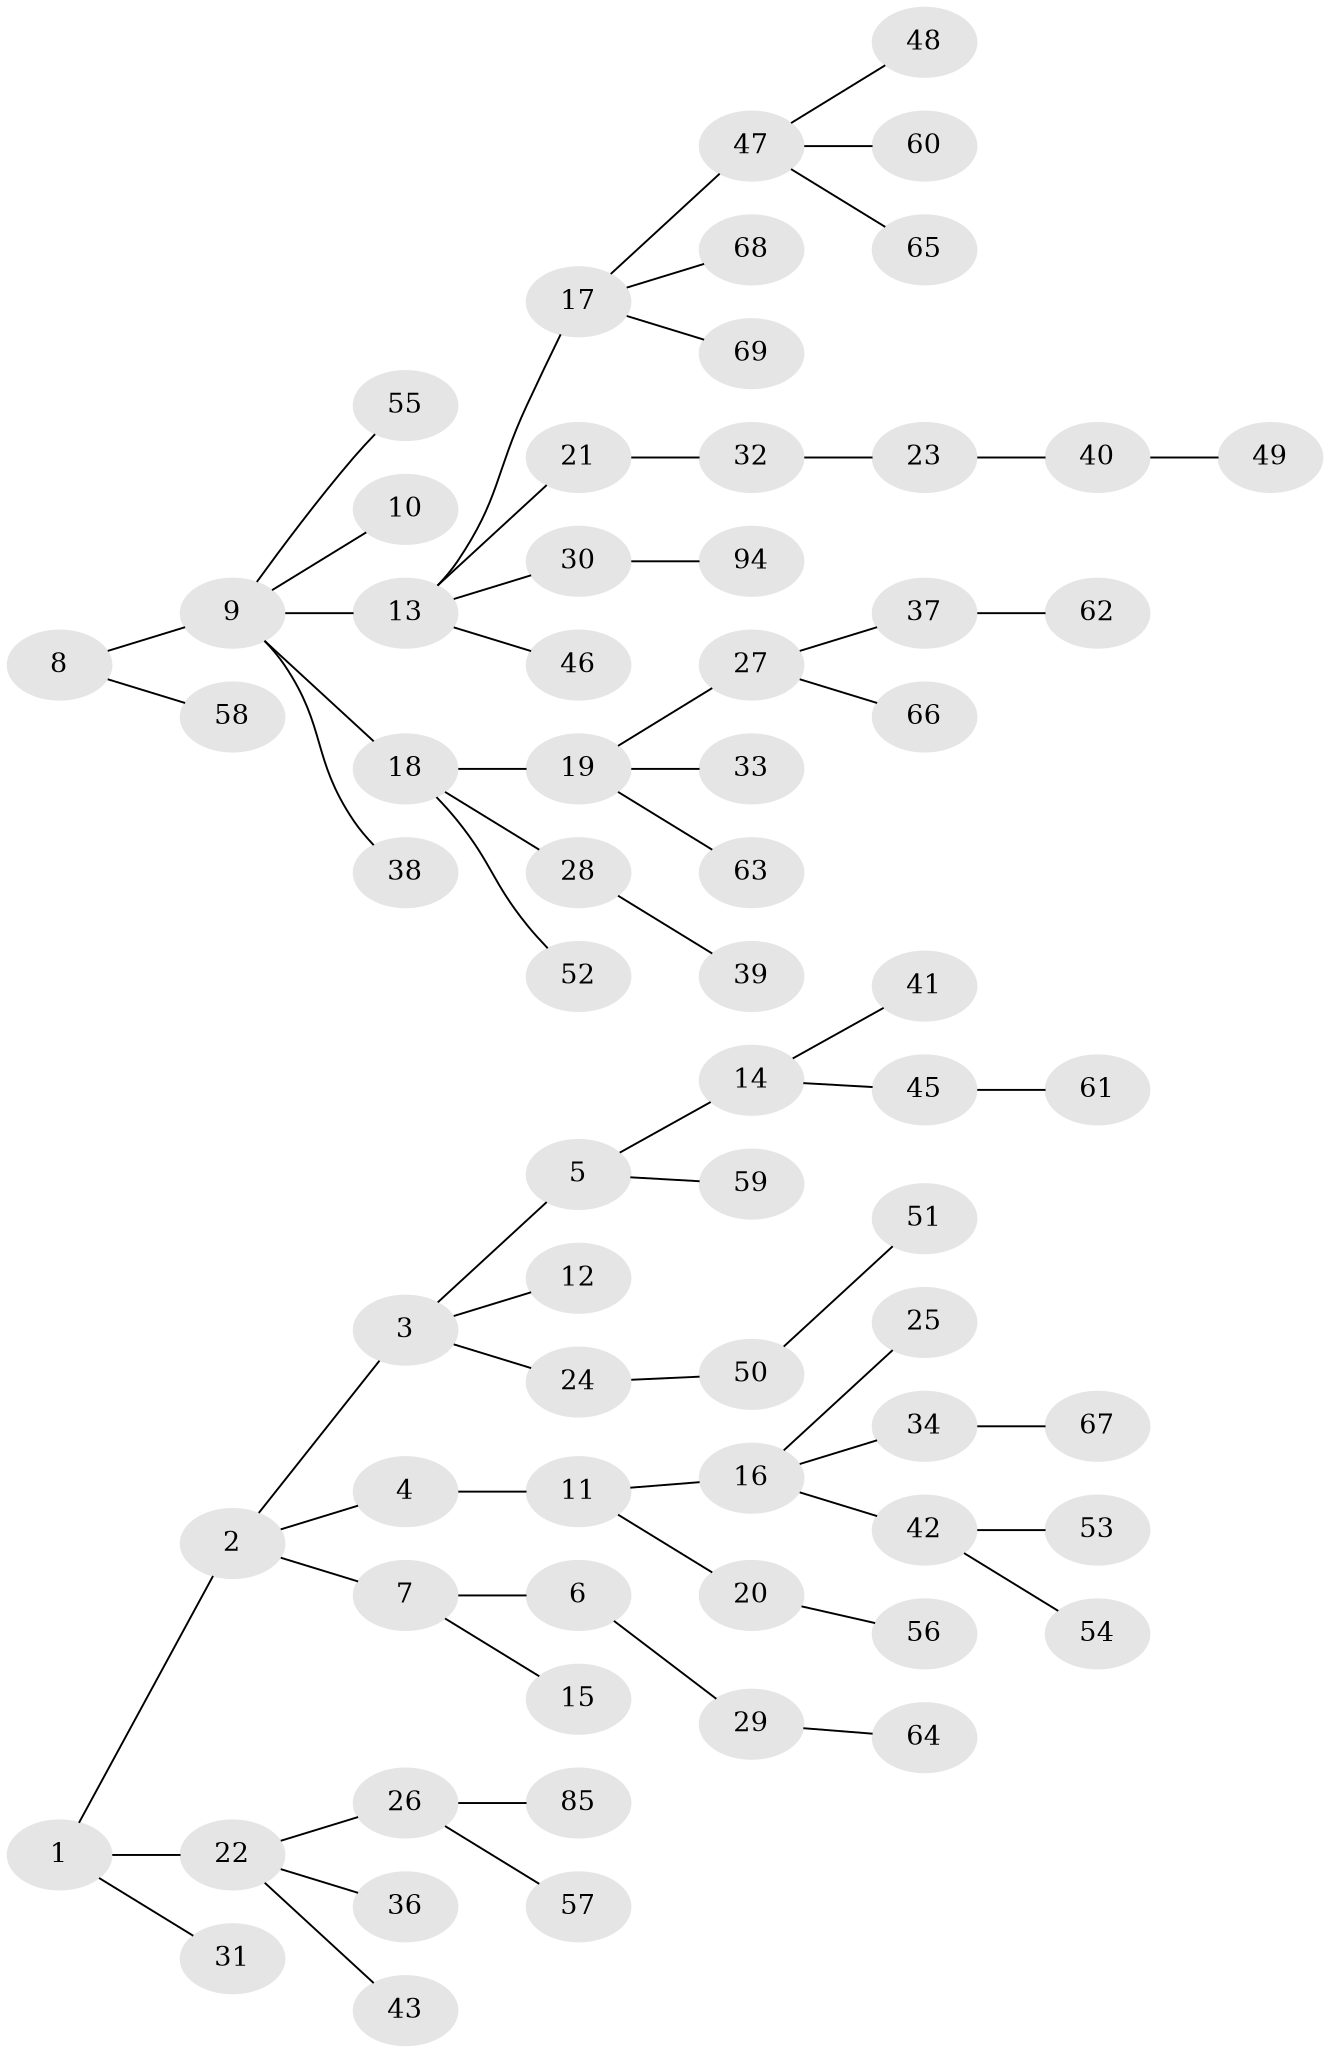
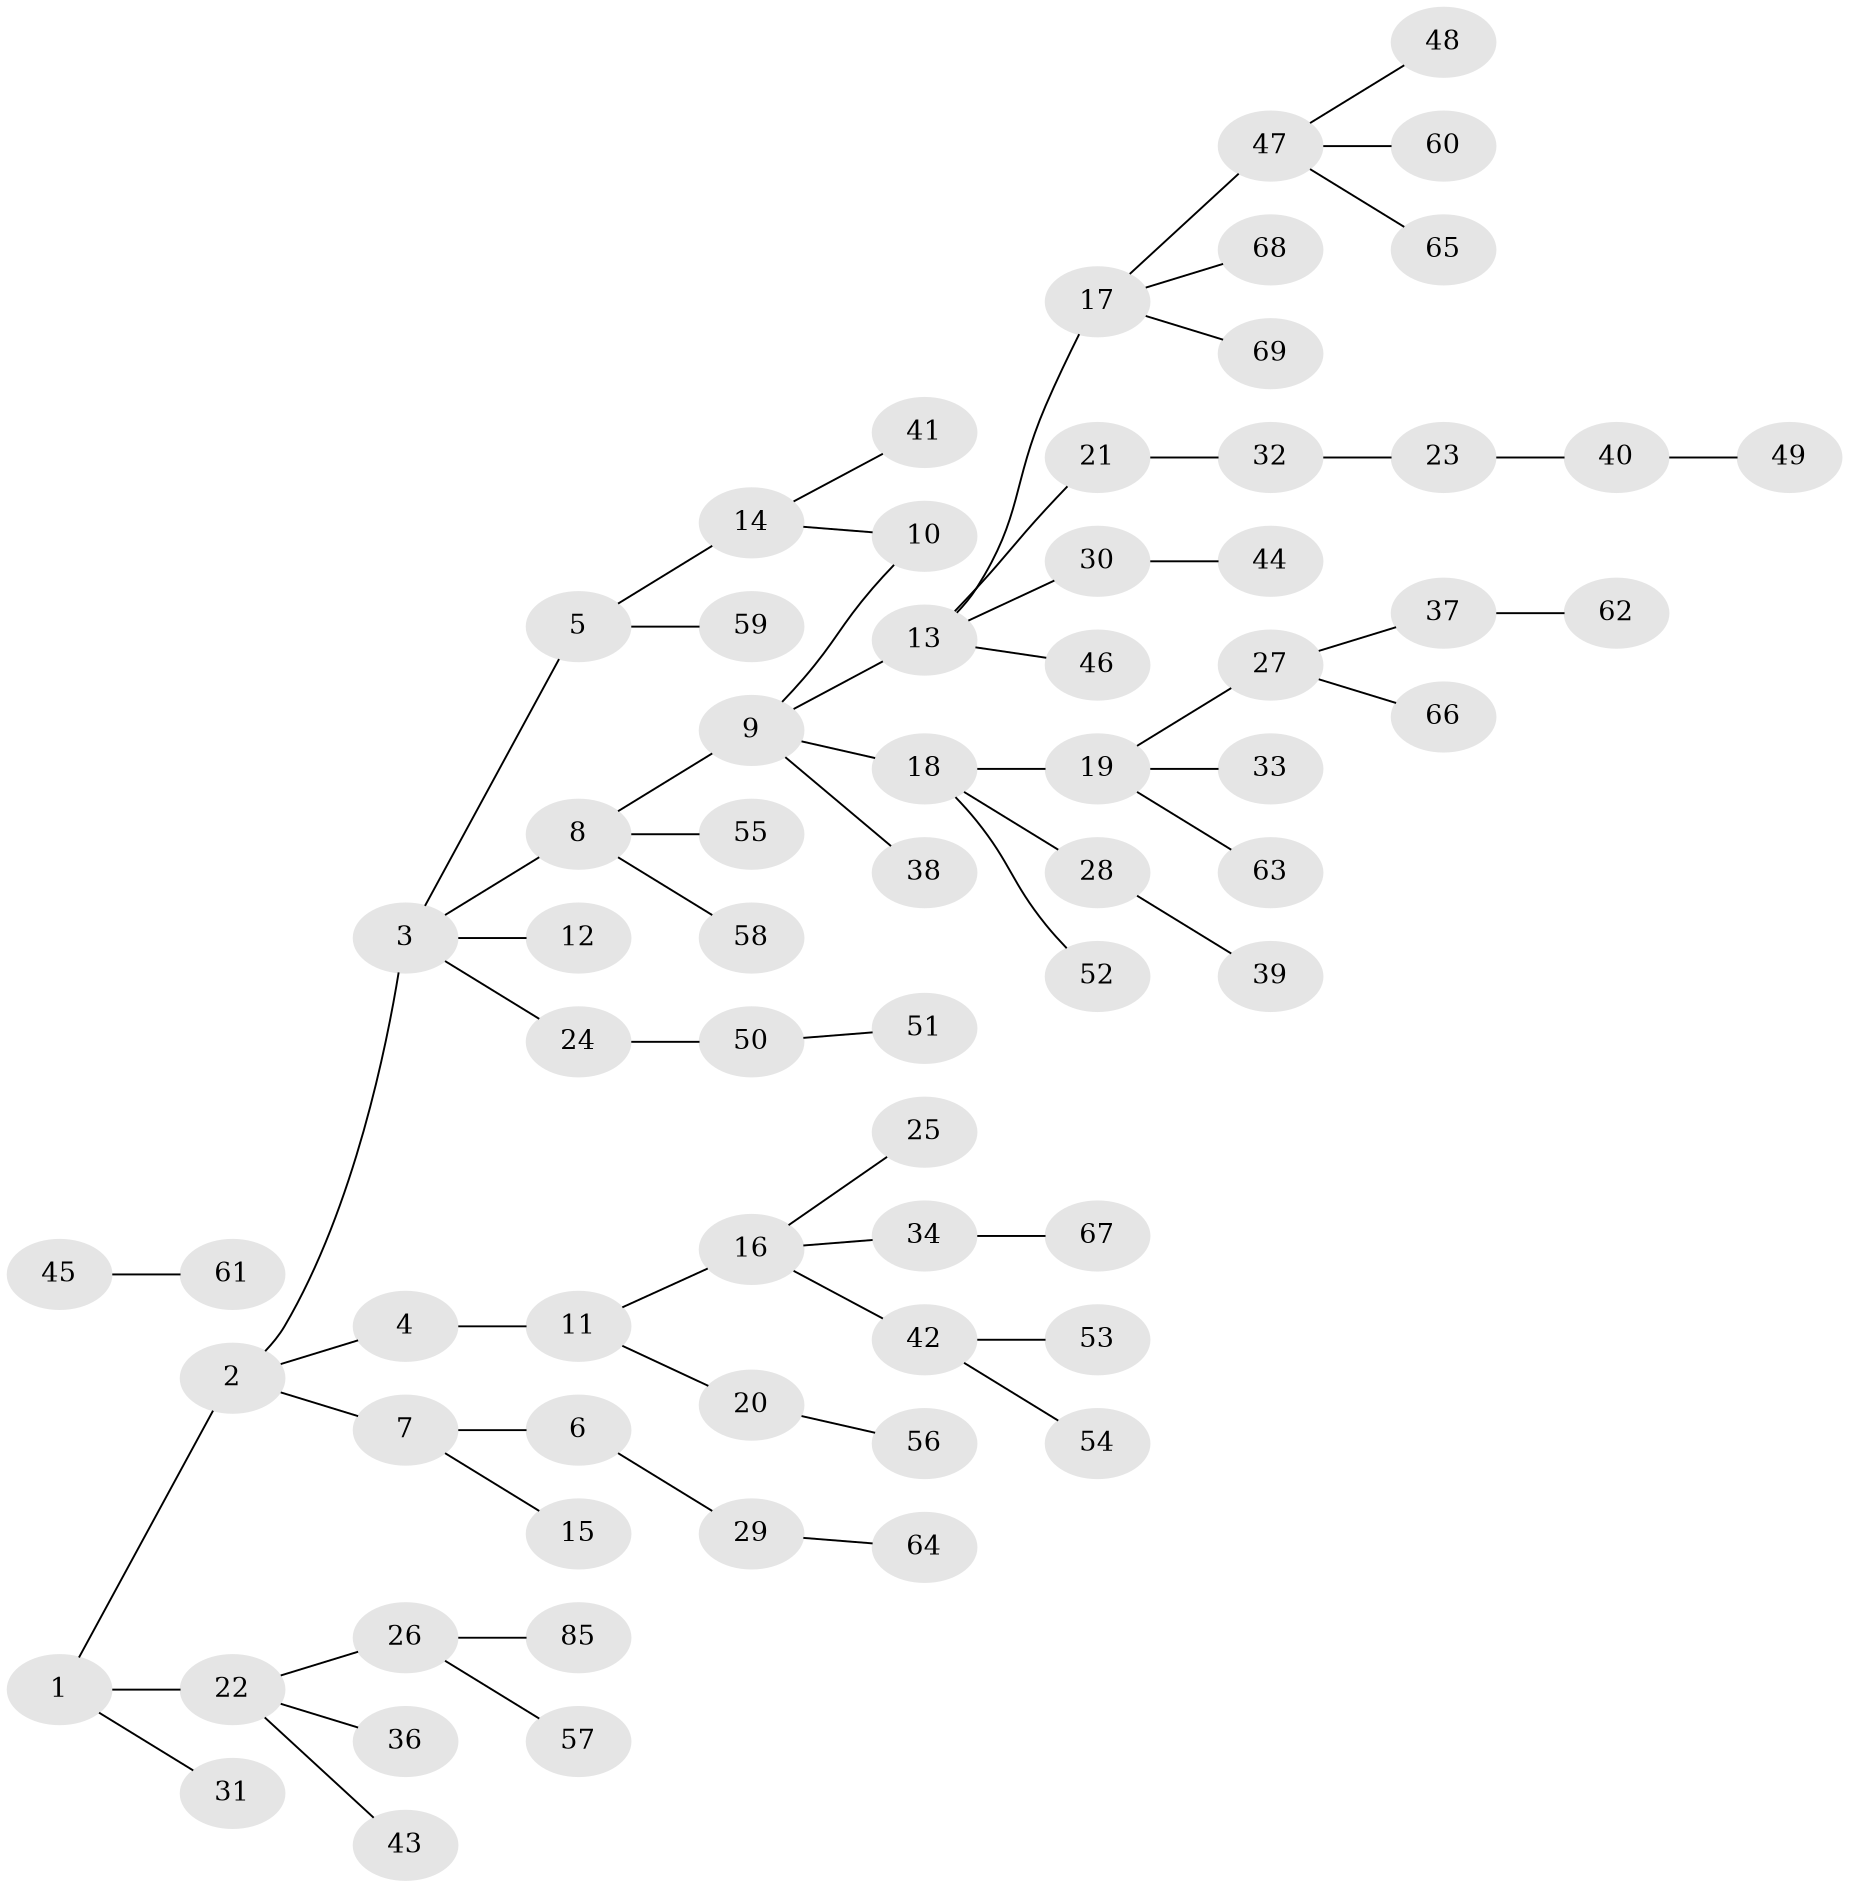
edge "55" -- "9": now "55" -- "8"
node "94": label "94" -> "44"
edge "8" -- "3": added
edge "14" -- "45": now "14" -- "10"
